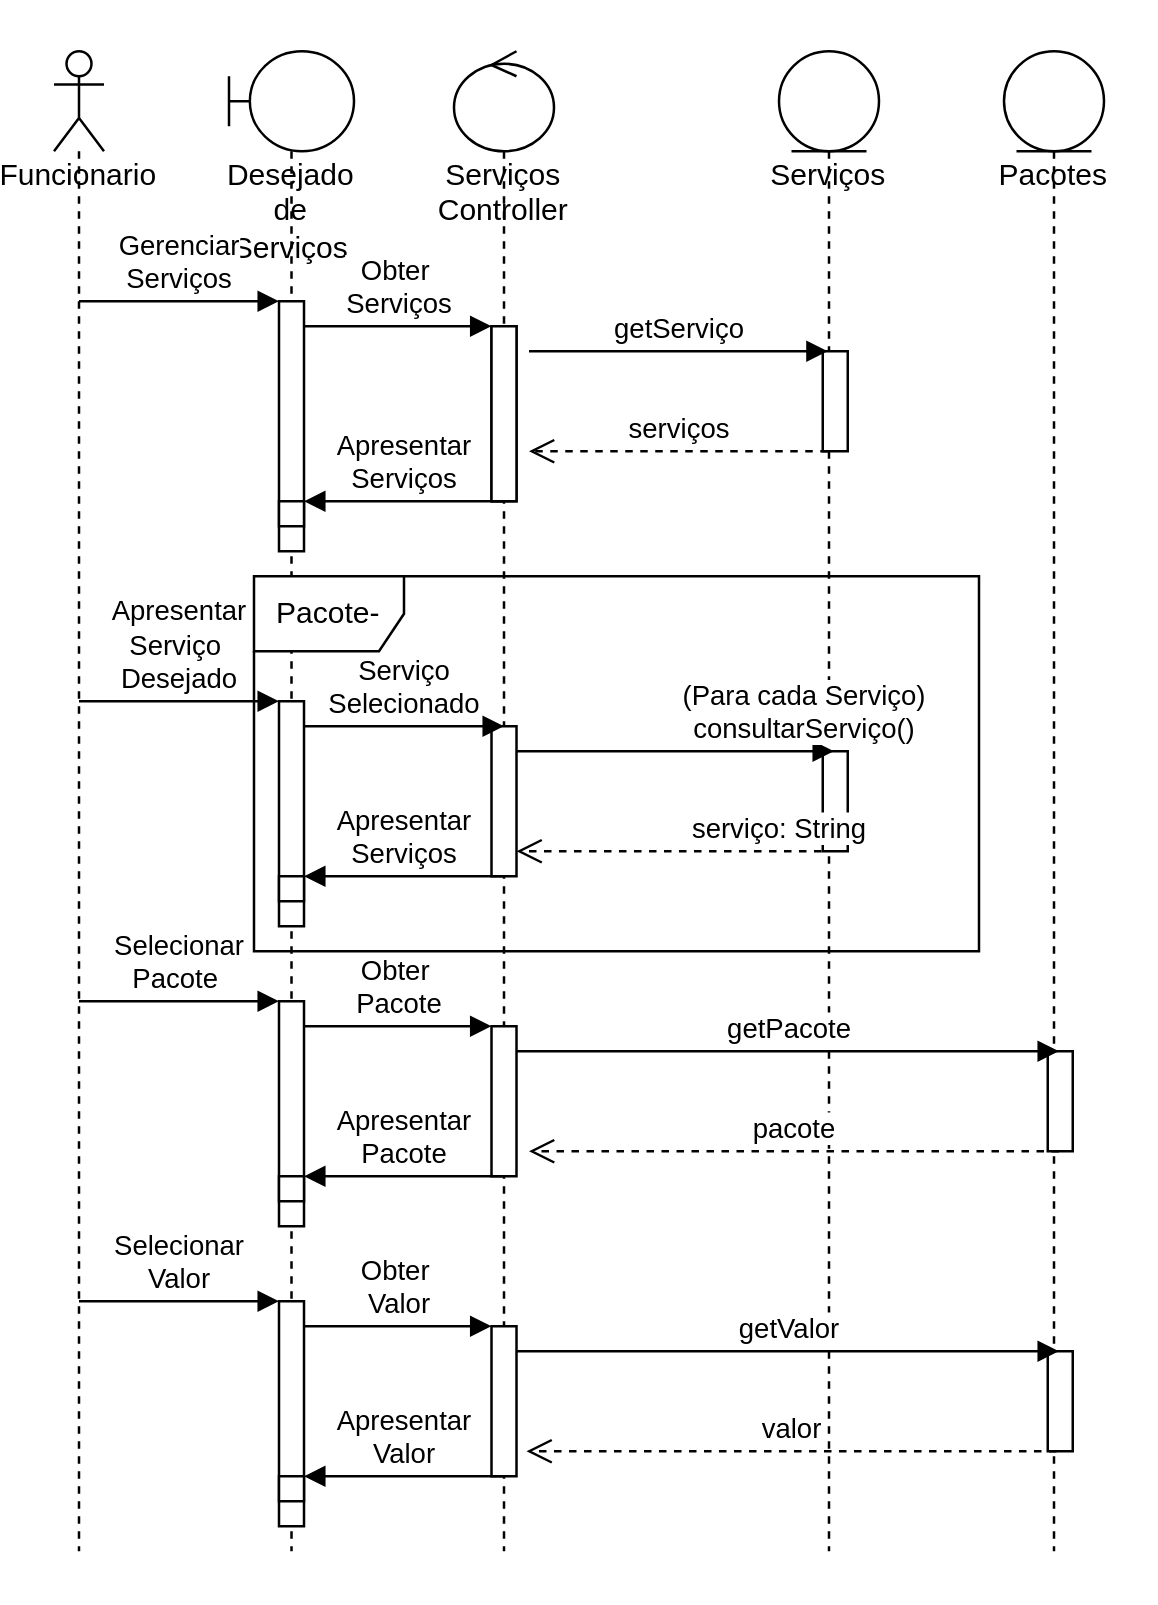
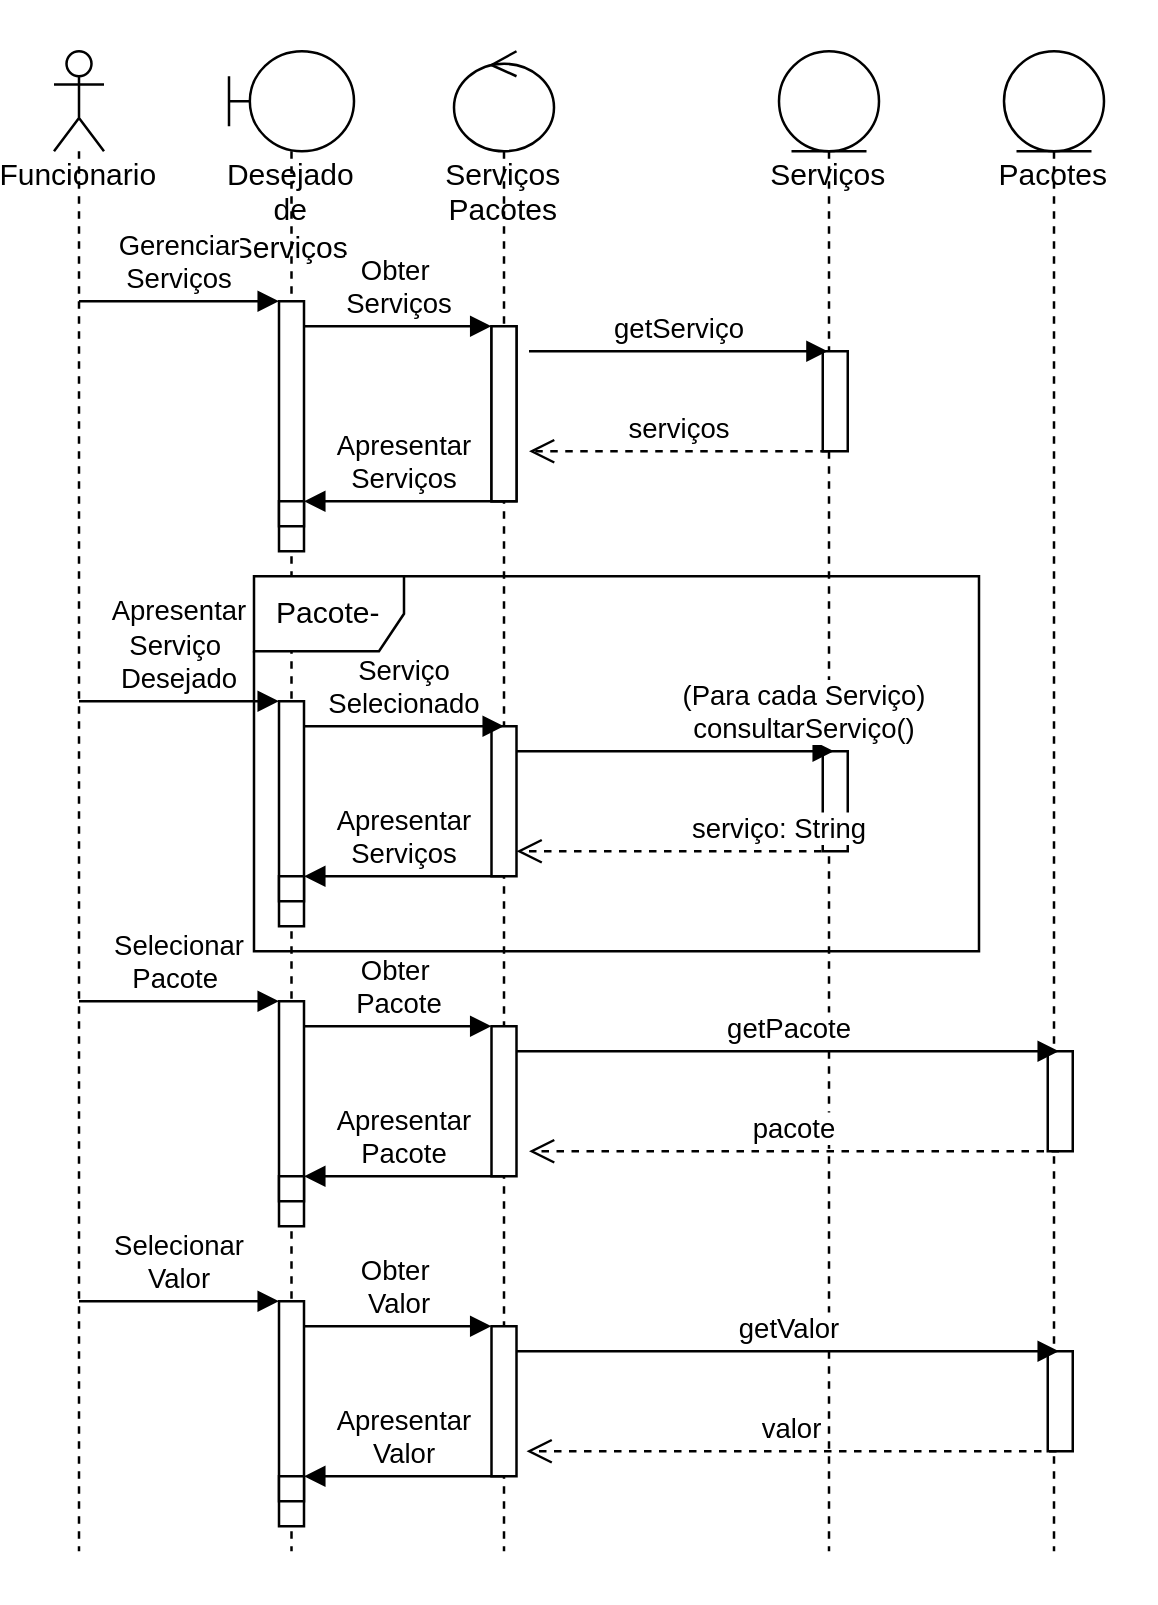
node "Serviços Controller": label "Serviços Controller" -> "Serviços Pacotes"
